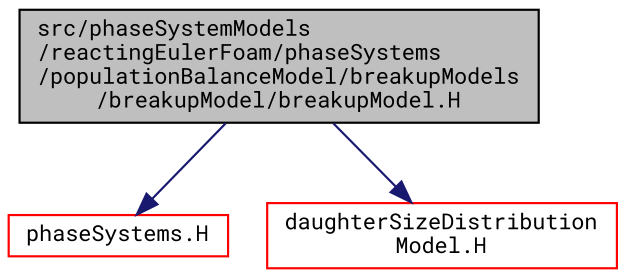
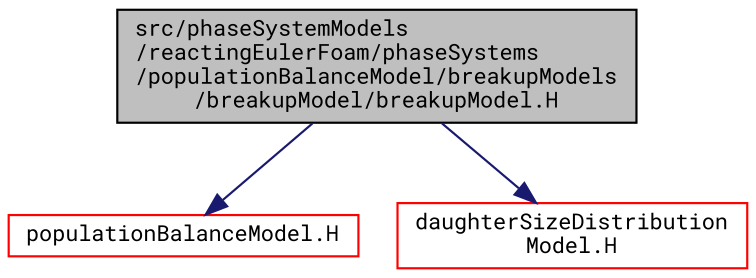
node "phaseSystems.H": label "phaseSystems.H" -> "populationBalanceModel.H"
